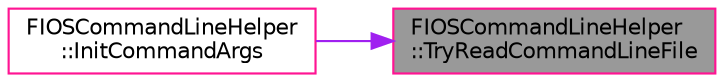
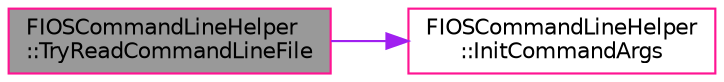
edge "FIOSCommandLineHelper ::InitCommandArgs" -> "FIOSCommandLineHelper ::TryReadCommandLineFile": reversed
